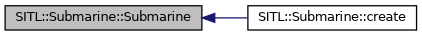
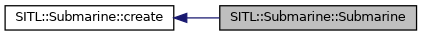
edge "SITL::Submarine::create" -> "SITL::Submarine::Submarine": reversed
